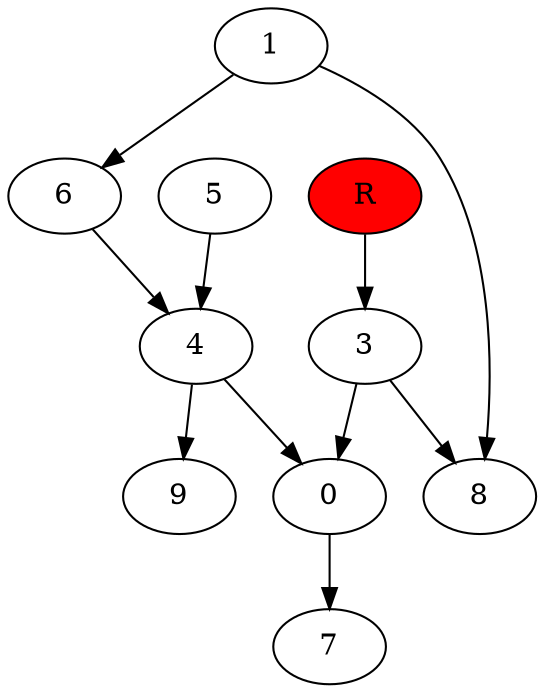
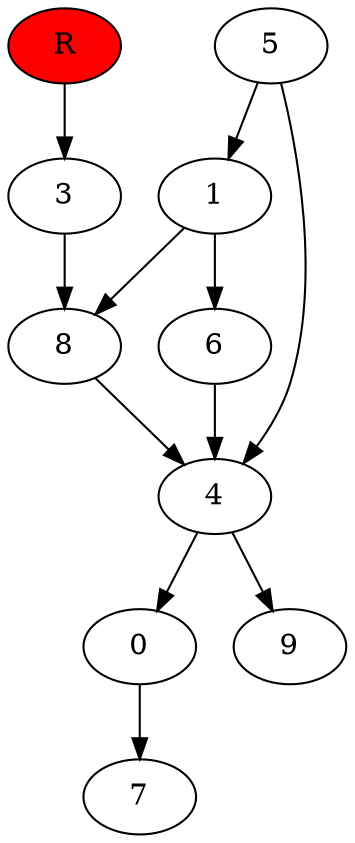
edge "5" -> "1": added
edge "3" -> "0": removed
edge "8" -> "4": added
